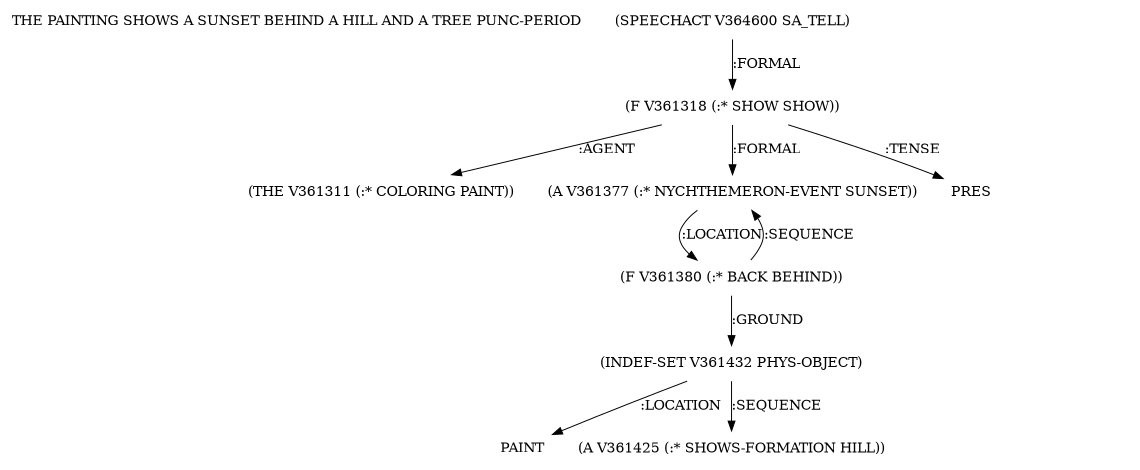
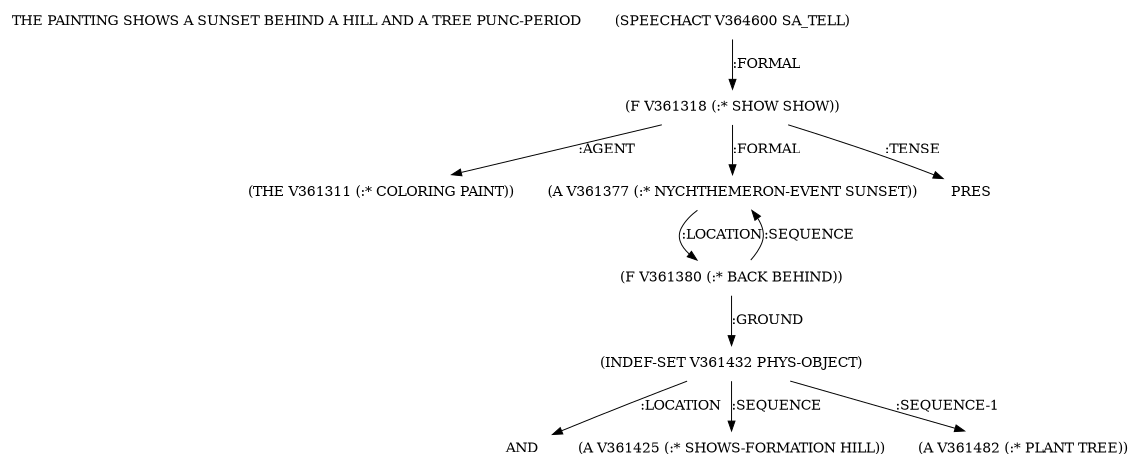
node "PAINT": label "PAINT" -> "AND"
node "(A V361482 (:* PLANT TREE))": added
